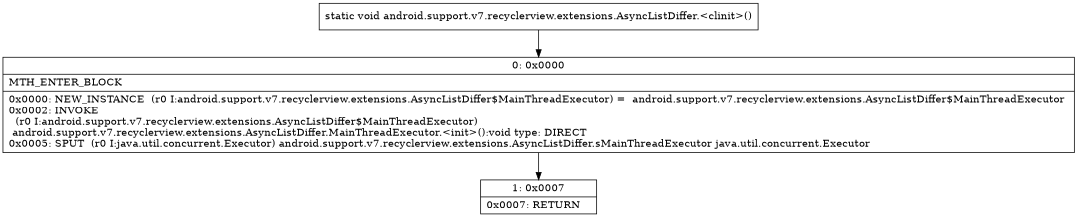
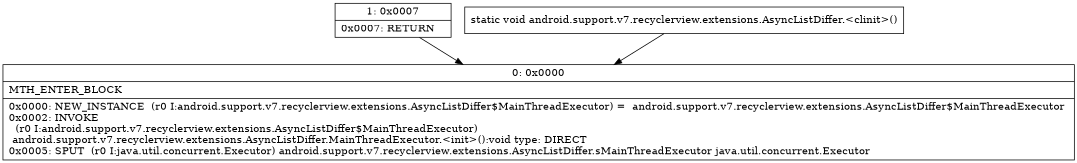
edge "0: 0x0000" -> "1: 0x0007": reversed
